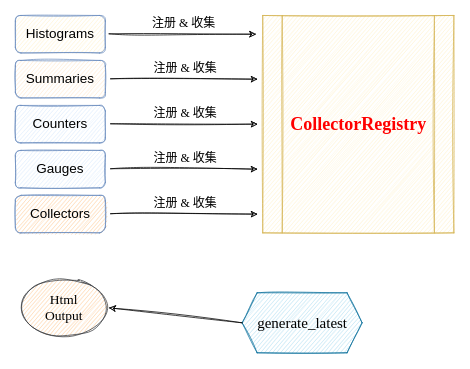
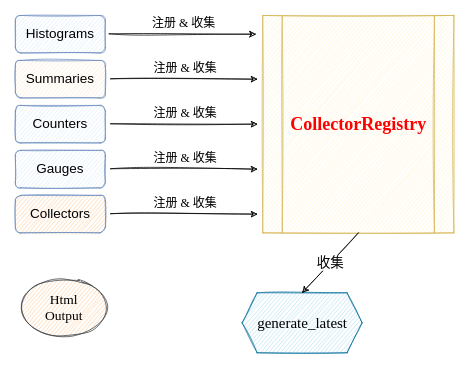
node "Histograms": fillcolor #fff2cc -> #dae8fc
edge "CollectorRegistry" -> "generate_latest": added, label "收集"
edge "generate_latest" -> "Html Output": removed
